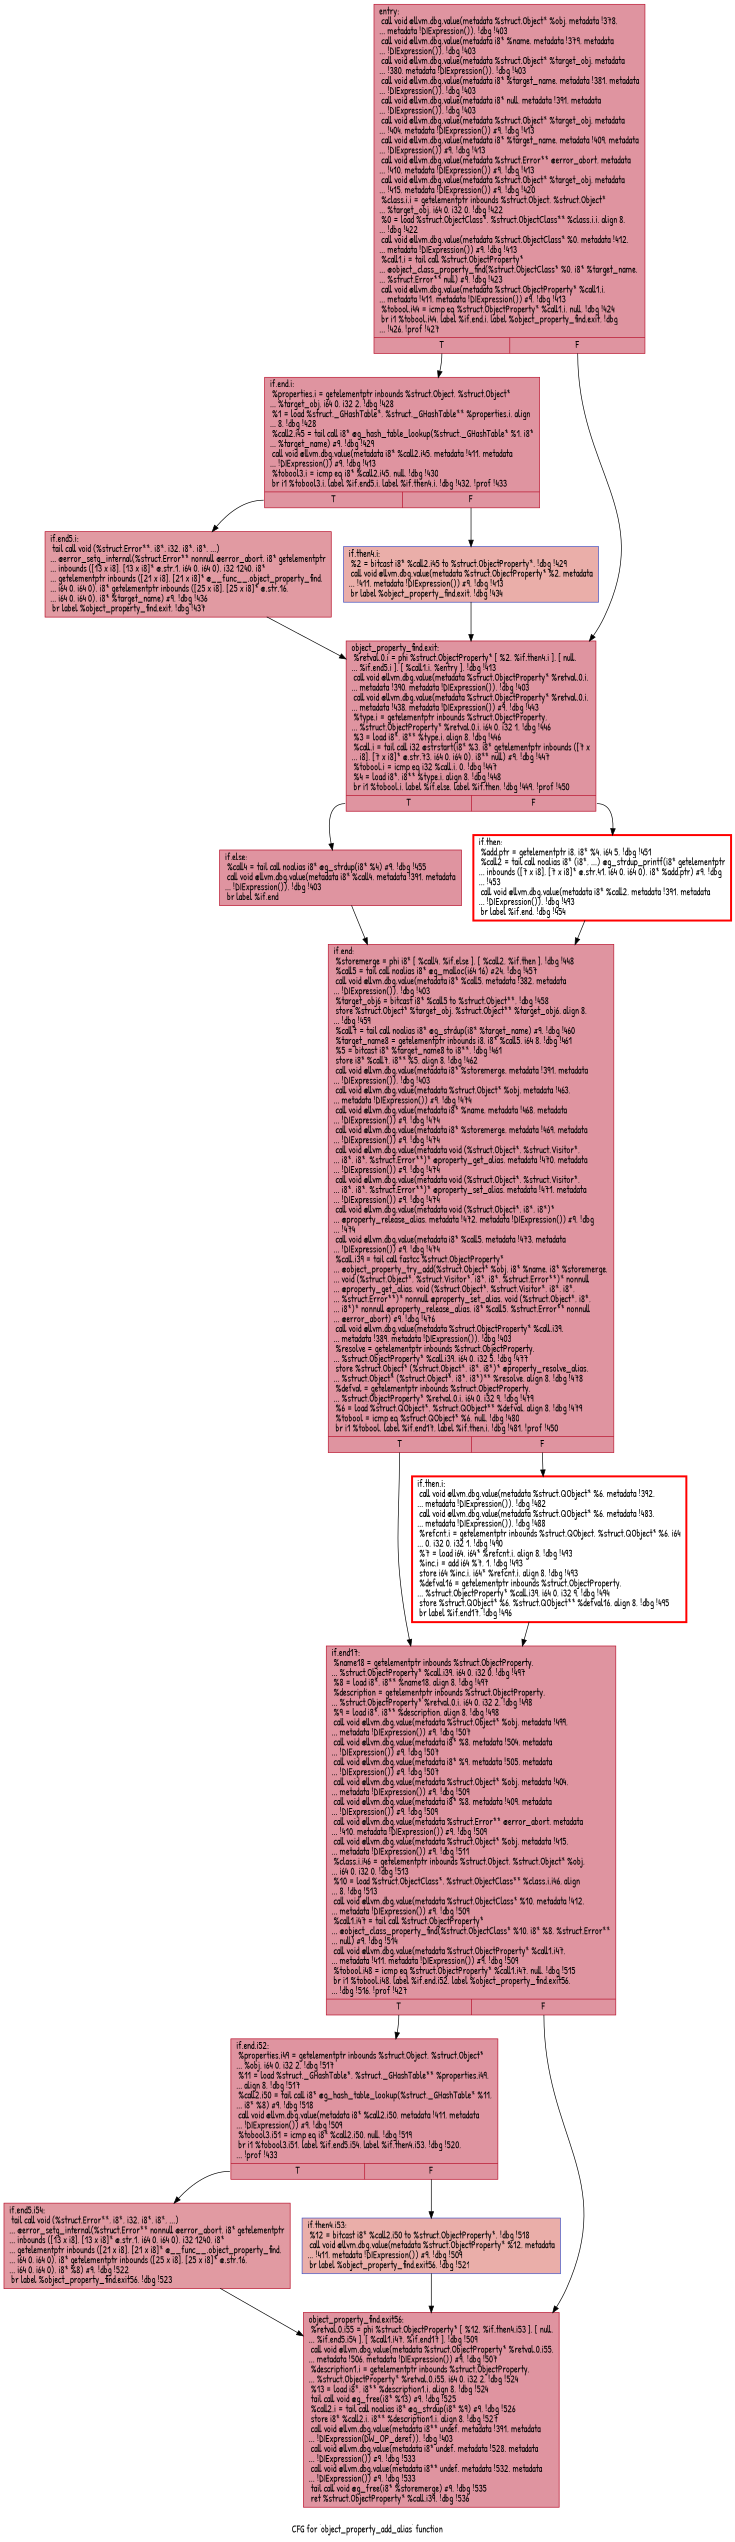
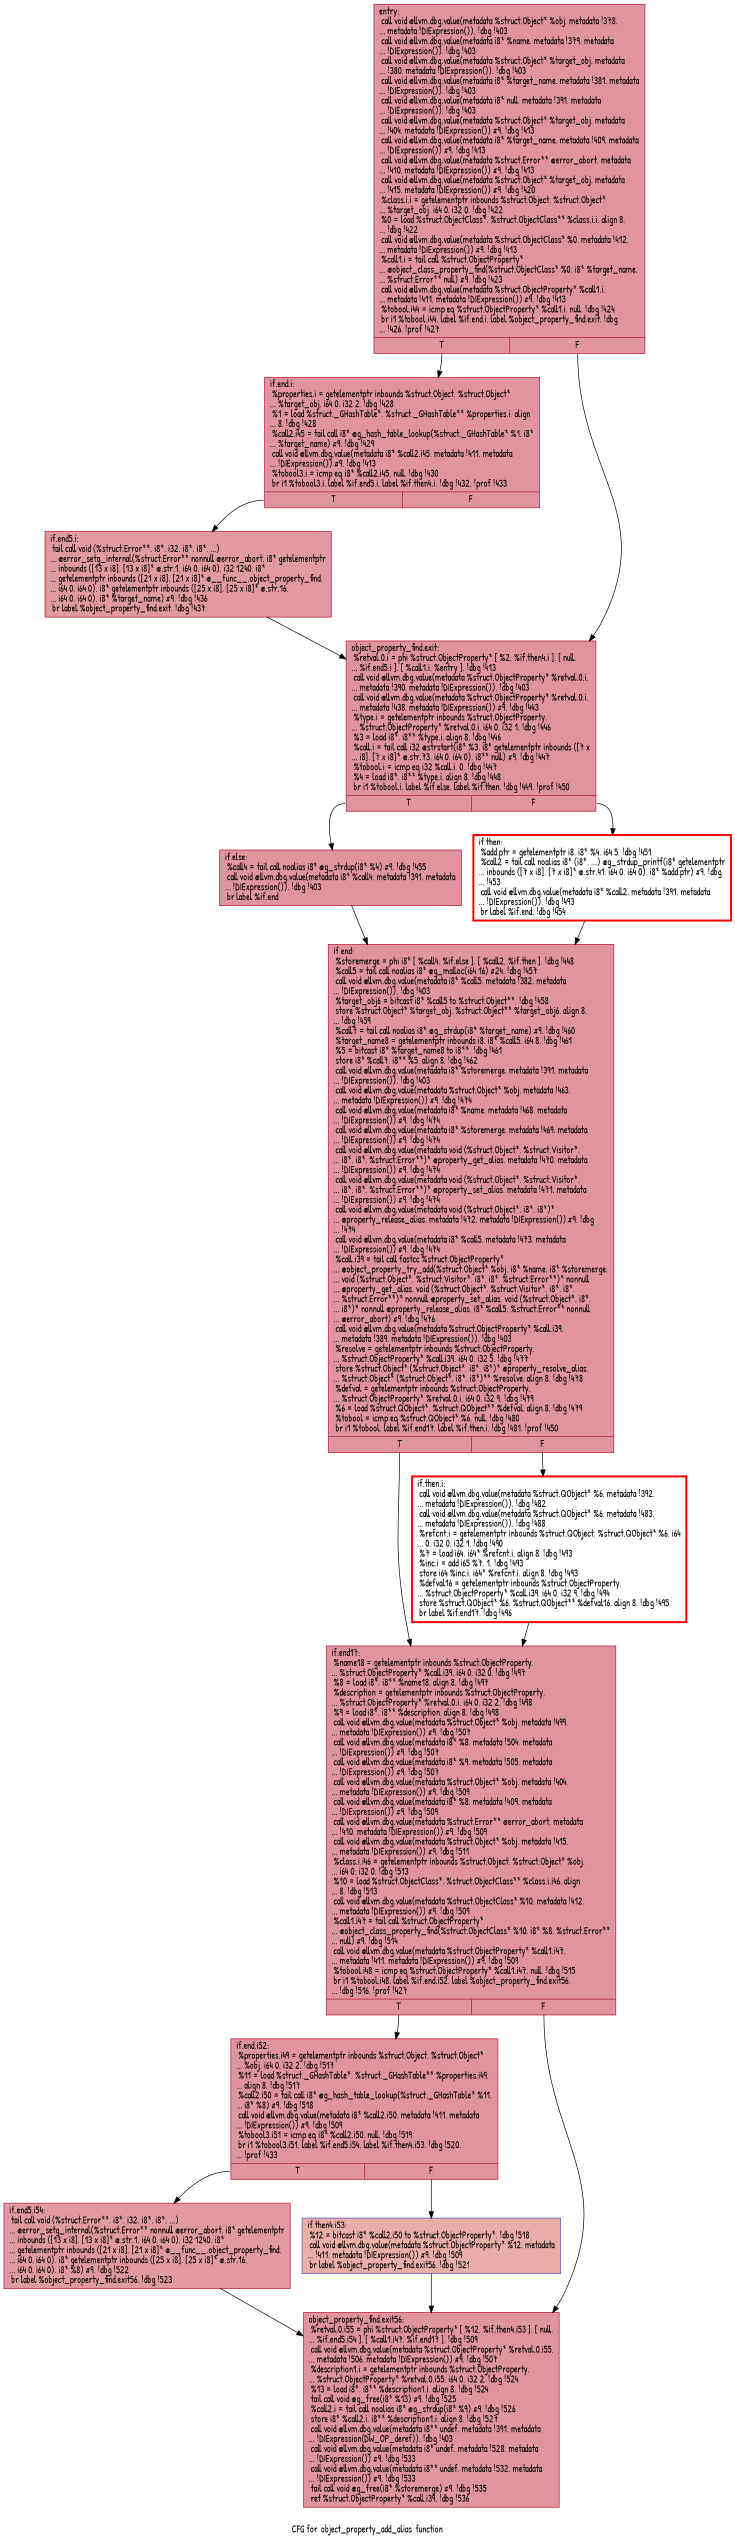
node "if.then4.i:": removed
node "if.then.i:": text "%inc.i = add i64 %7, 1, !dbg !493" -> "%inc.i = add i65 %7, 1, !dbg !493"
